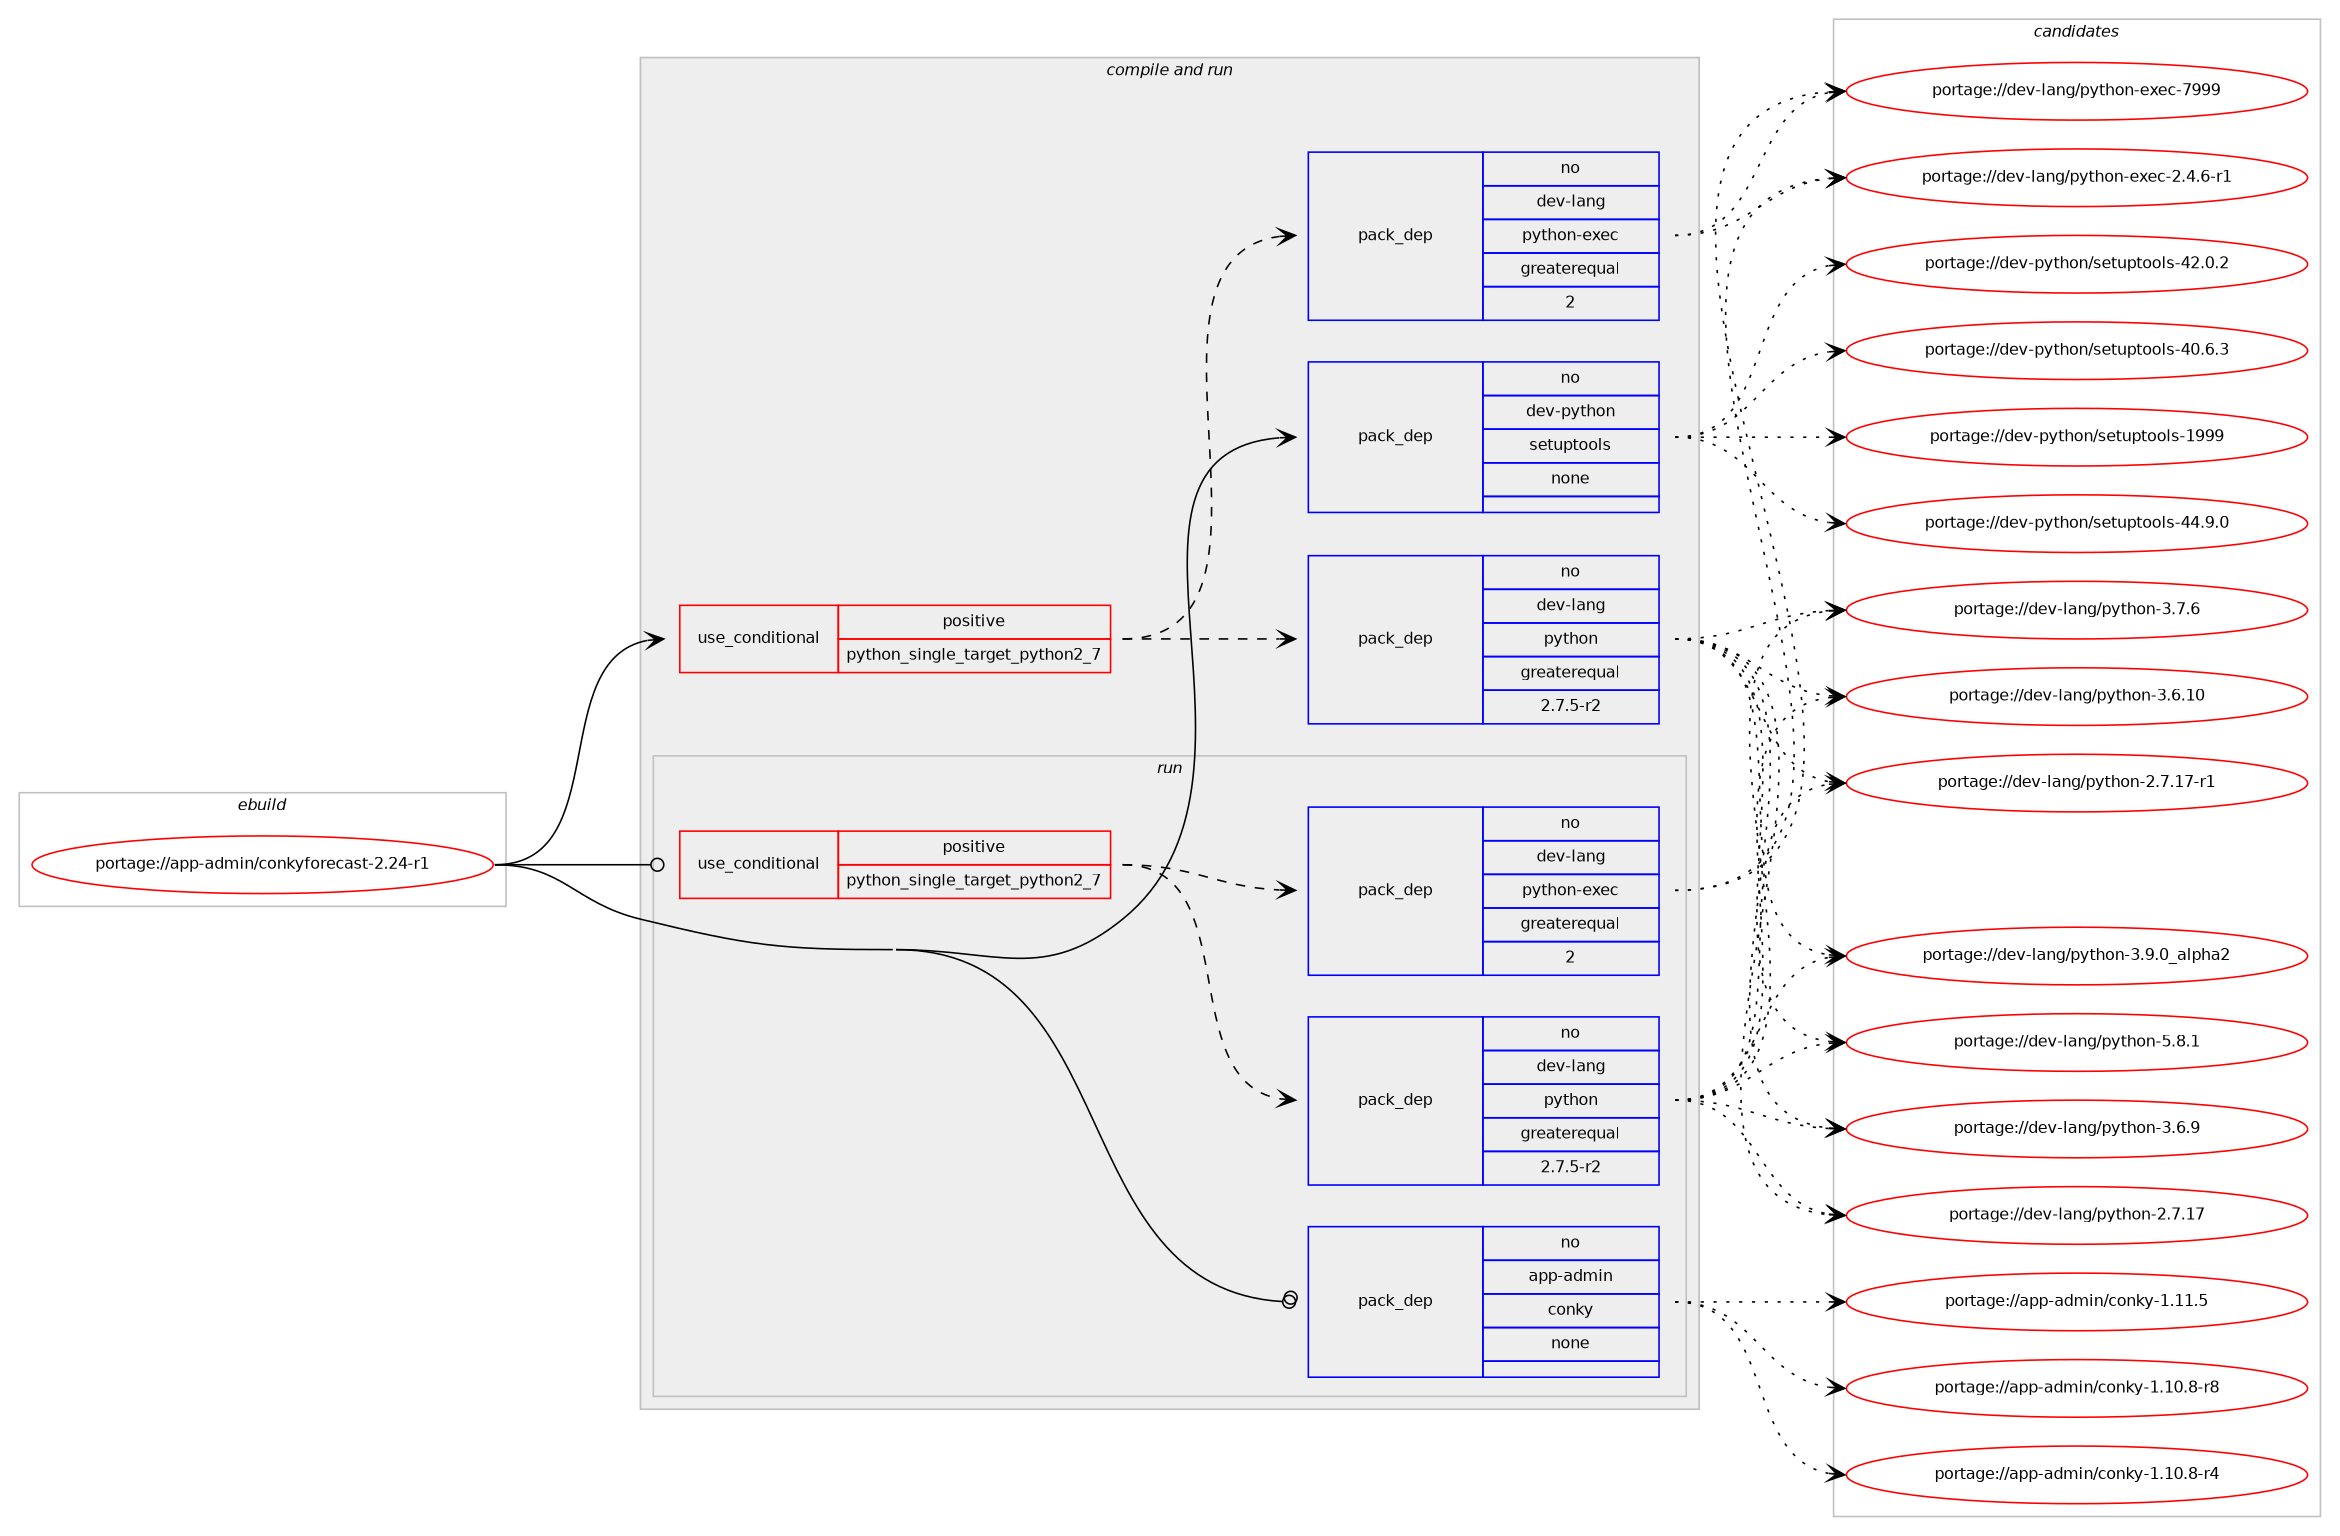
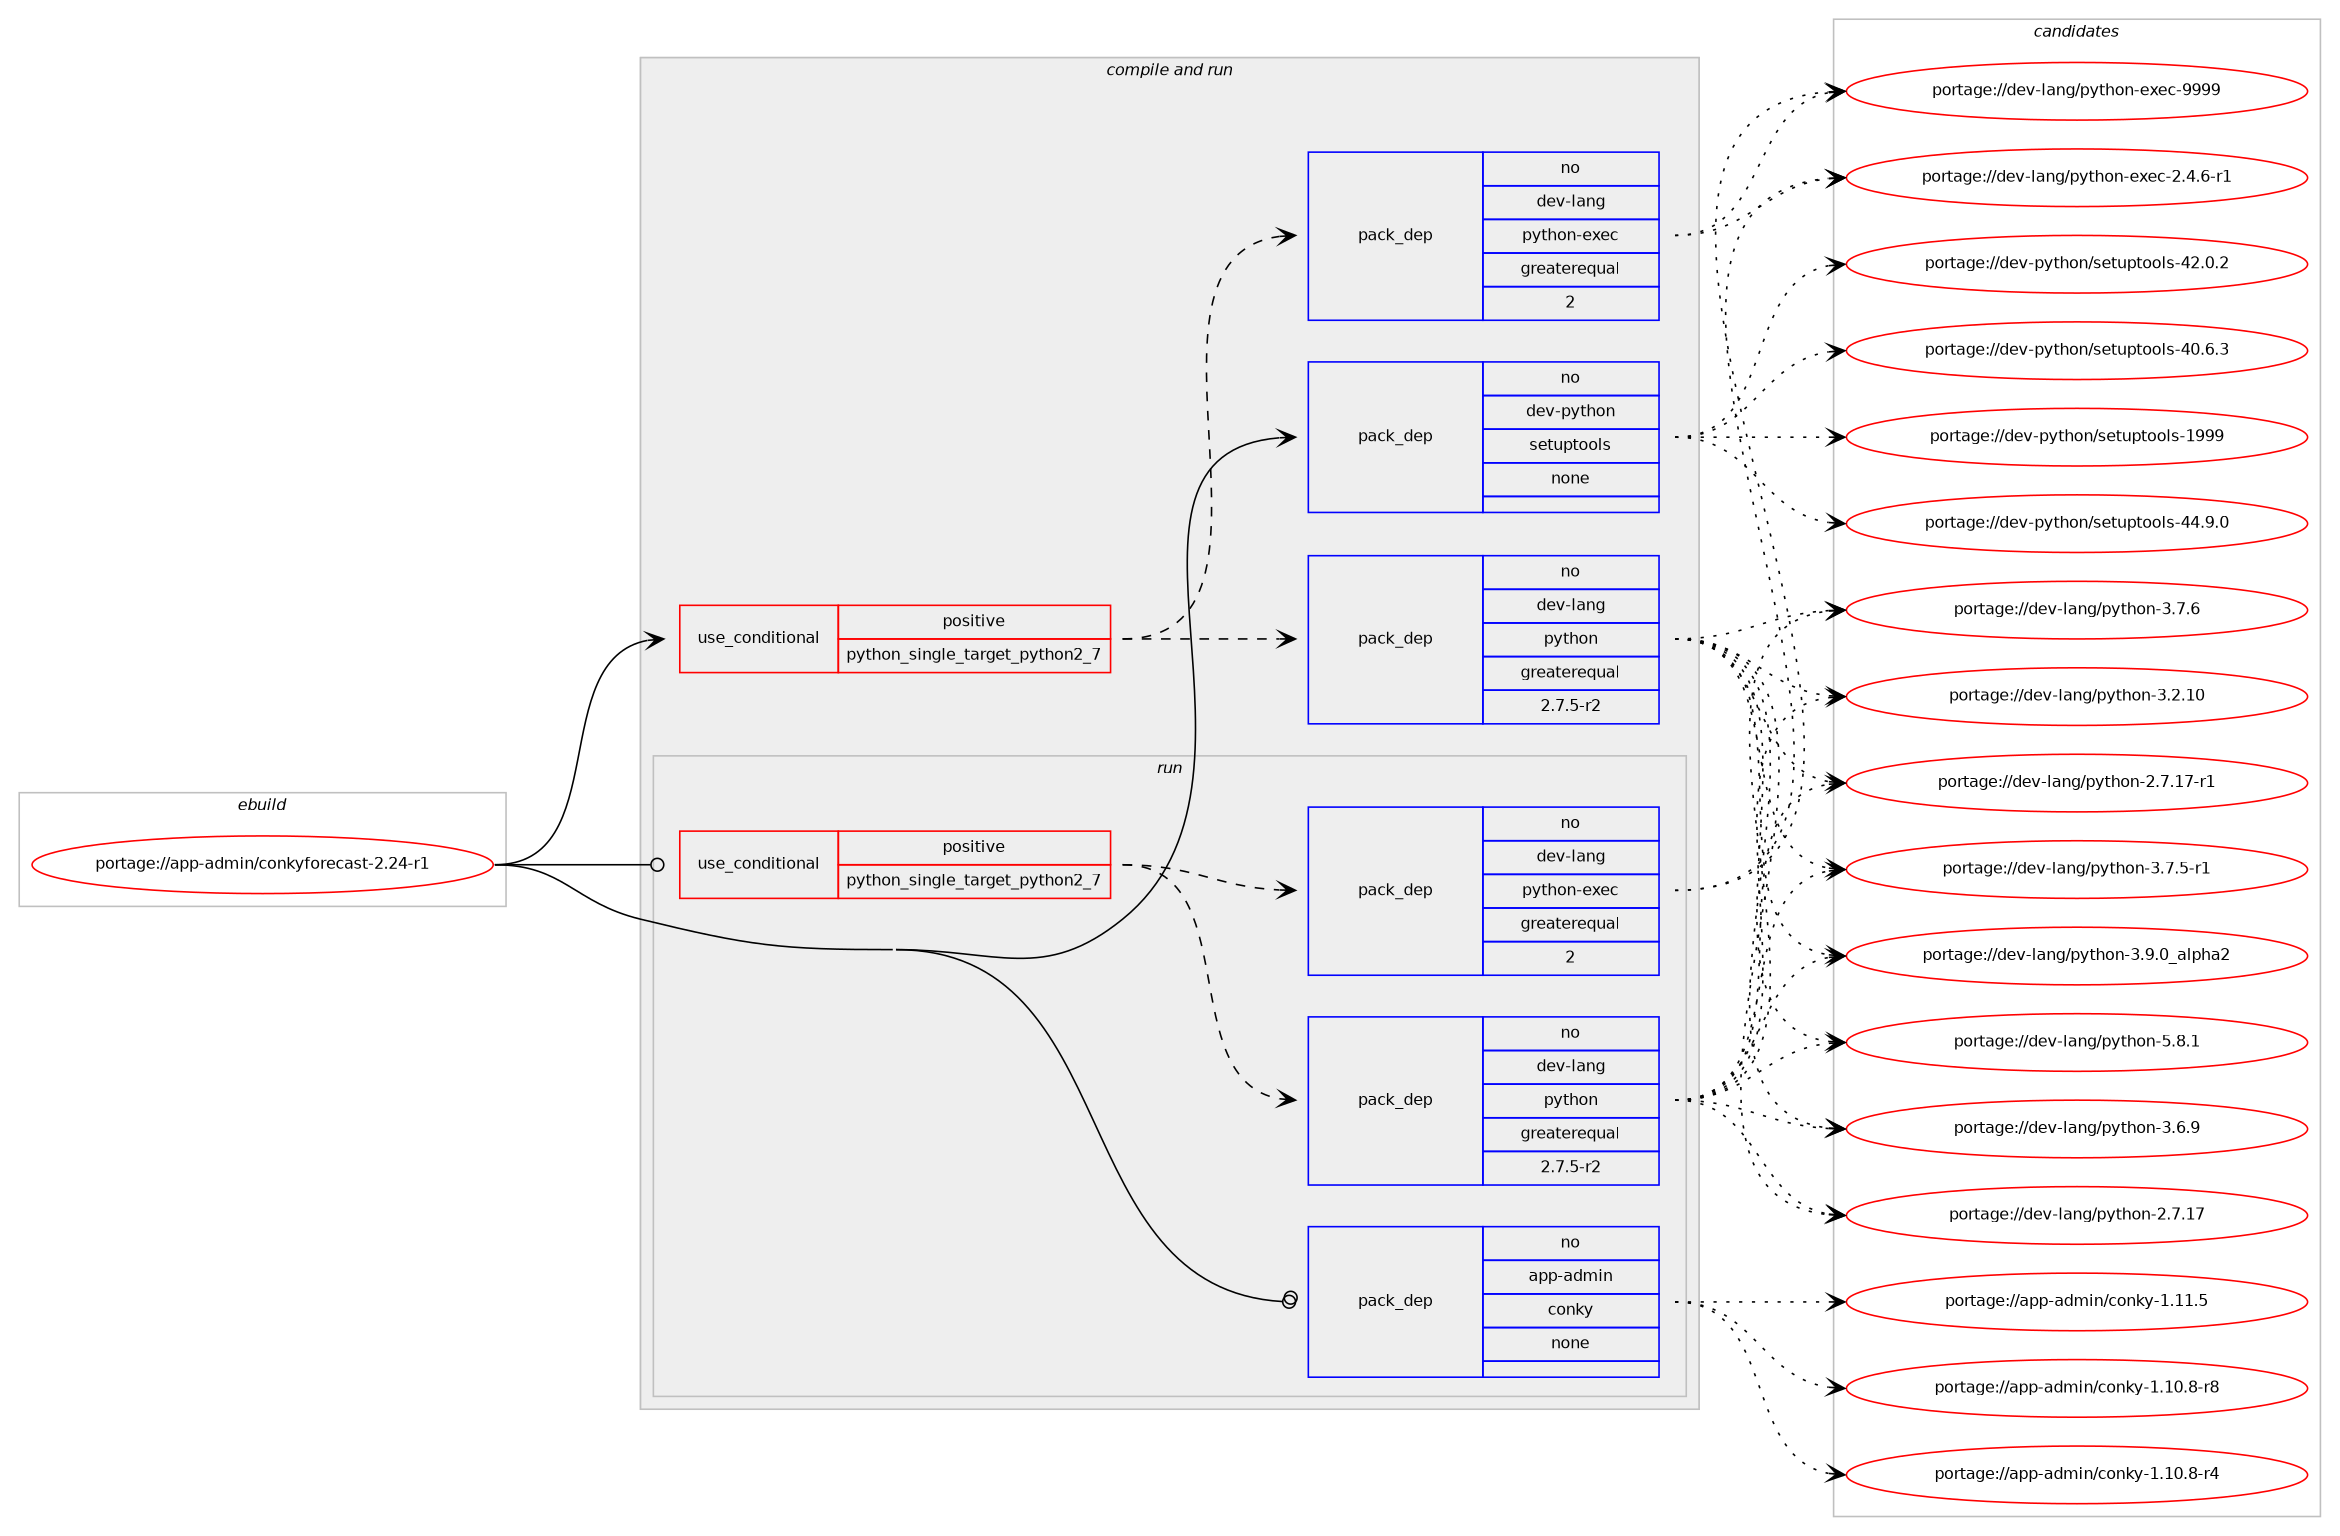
node "portage://dev-lang/python-exec-7999": label "portage://dev-lang/python-exec-7999" -> "portage://dev-lang/python-exec-9999"
node "portage://dev-lang/python-3.6.10": label "portage://dev-lang/python-3.6.10" -> "portage://dev-lang/python-3.2.10"
node "portage://dev-lang/python-3.7.5-r1": added
